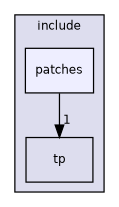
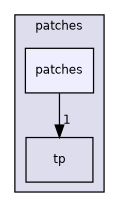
cluster "include": label "include" -> "patches"
